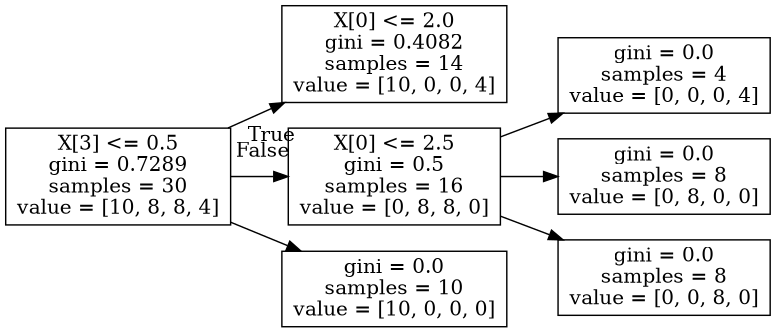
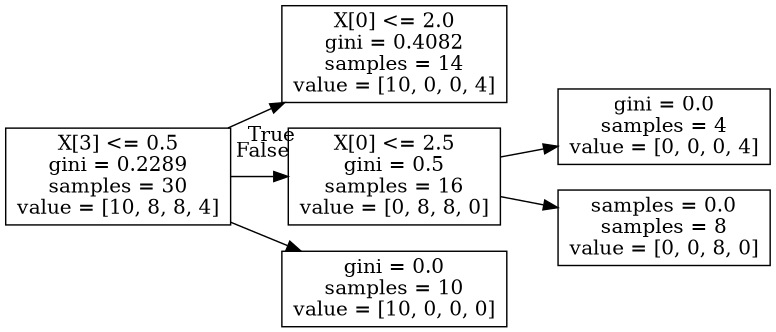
node "X[3] <= 0.5 gini = 0.7289 samples = 30 value = [10, 8, 8, 4]": label "X[3] <= 0.5 gini = 0.7289 samples = 30 value = [10, 8, 8, 4]" -> "X[3] <= 0.5 gini = 0.2289 samples = 30 value = [10, 8, 8, 4]"
node "gini = 0.0 samples = 8 value = [0, 8, 0, 0]": removed
node "gini = 0.0 samples = 8 value = [0, 0, 8, 0]": label "gini = 0.0 samples = 8 value = [0, 0, 8, 0]" -> "samples = 0.0 samples = 8 value = [0, 0, 8, 0]"
